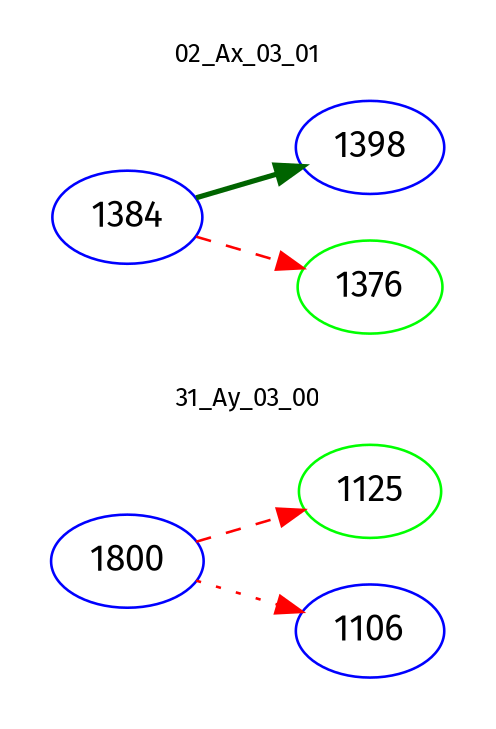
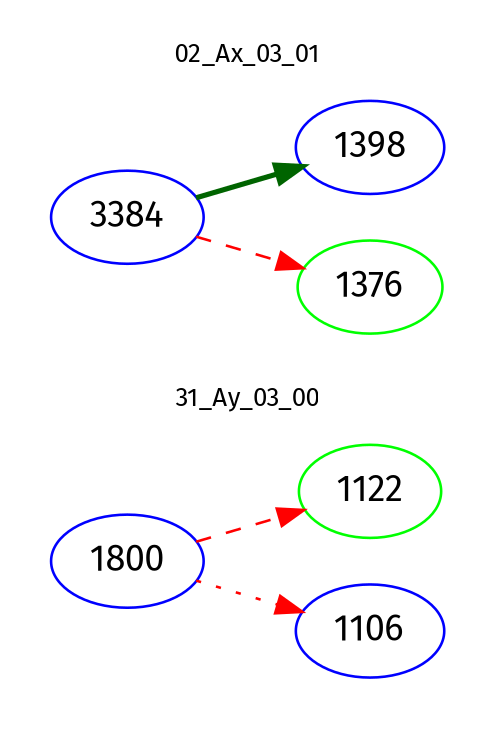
node "1384": label "1384" -> "3384"
node "1125": label "1125" -> "1122"
